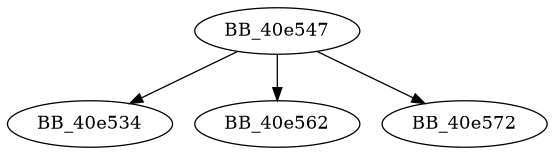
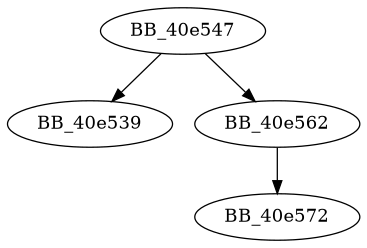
edge "BB_40e547" -> "BB_40e572": now "BB_40e562" -> "BB_40e572"
node "BB_40e534": label "BB_40e534" -> "BB_40e539"
